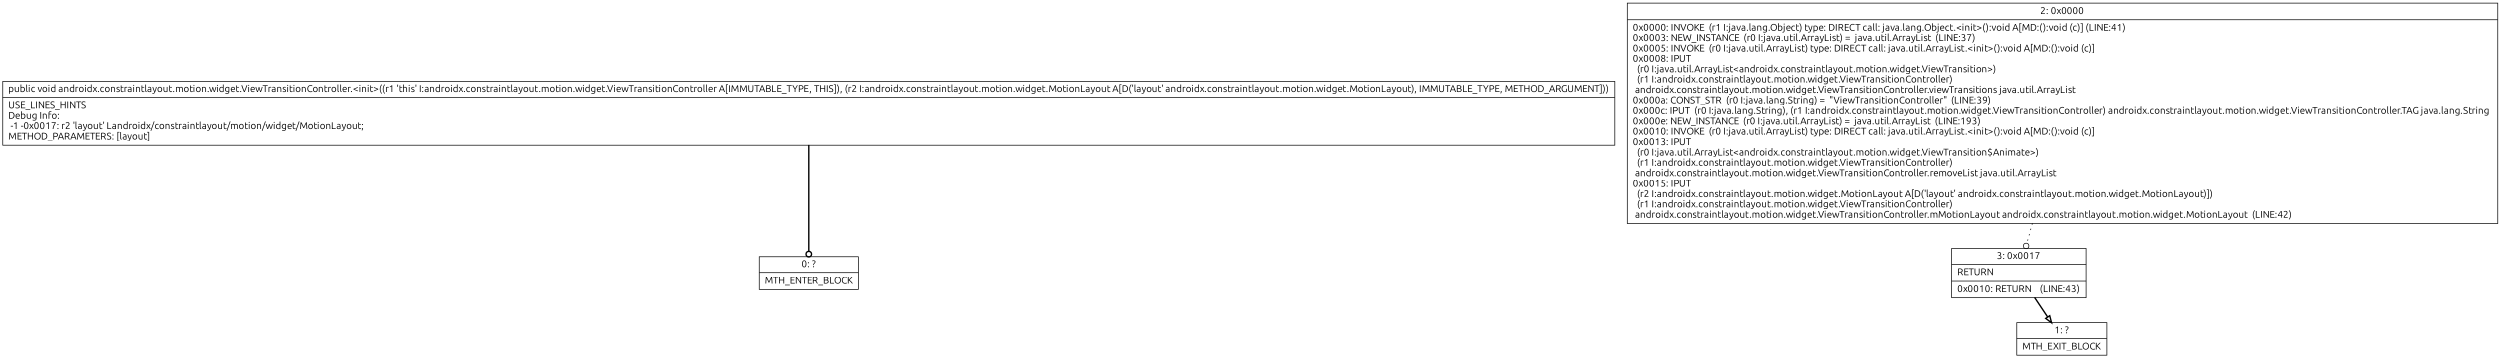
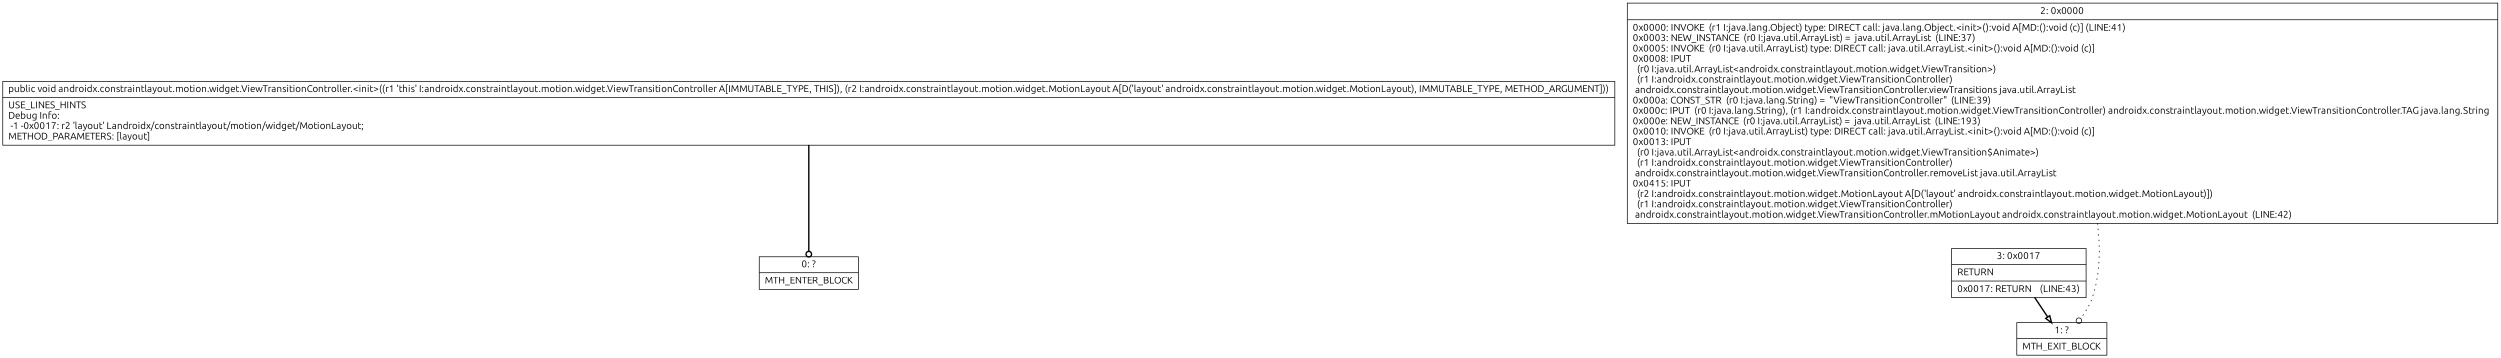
node "2: 0x0000": text "0x0015: IPUT" -> "0x0415: IPUT"
edge "2: 0x0000" -> "3: 0x0017": now "2: 0x0000" -> "1: ?"
node "3: 0x0017": text "0x0010: RETURN    (LINE:43)" -> "0x0017: RETURN    (LINE:43)"
